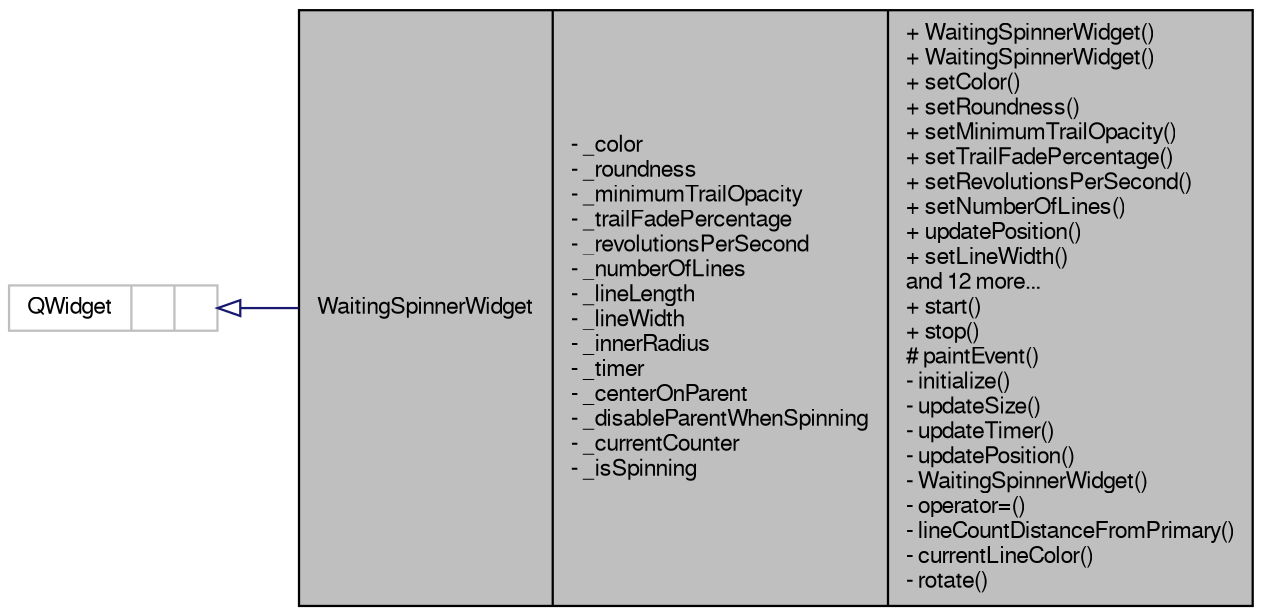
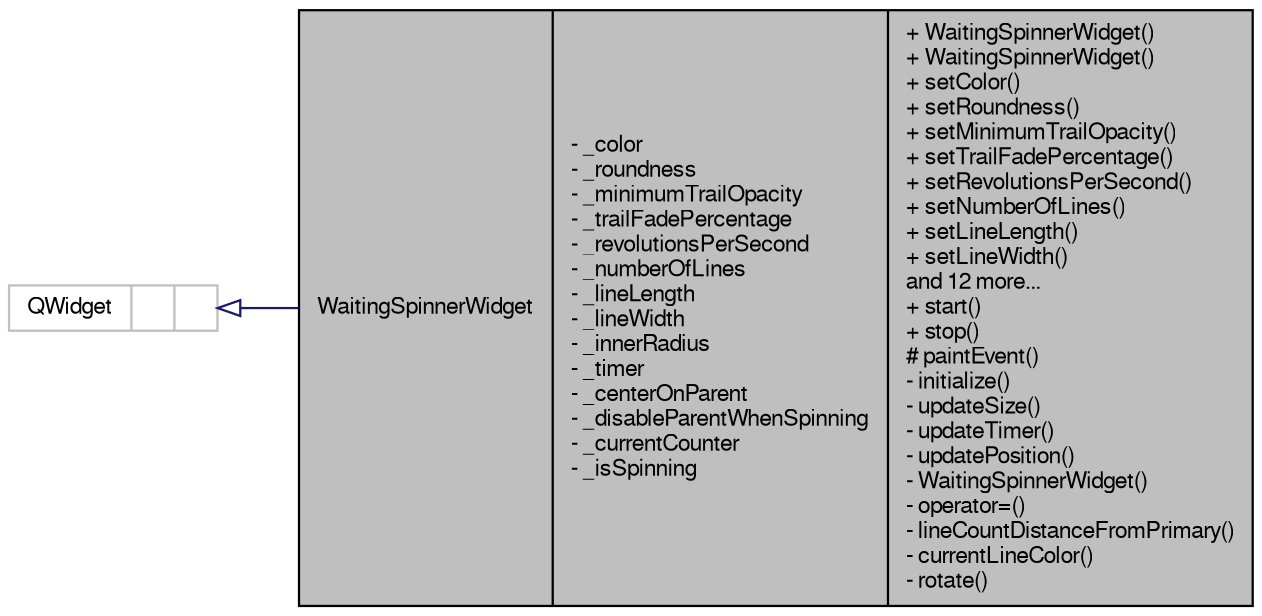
node "WaitingSpinnerWidget": text "+ updatePosition()" -> "+ setLineLength()"
